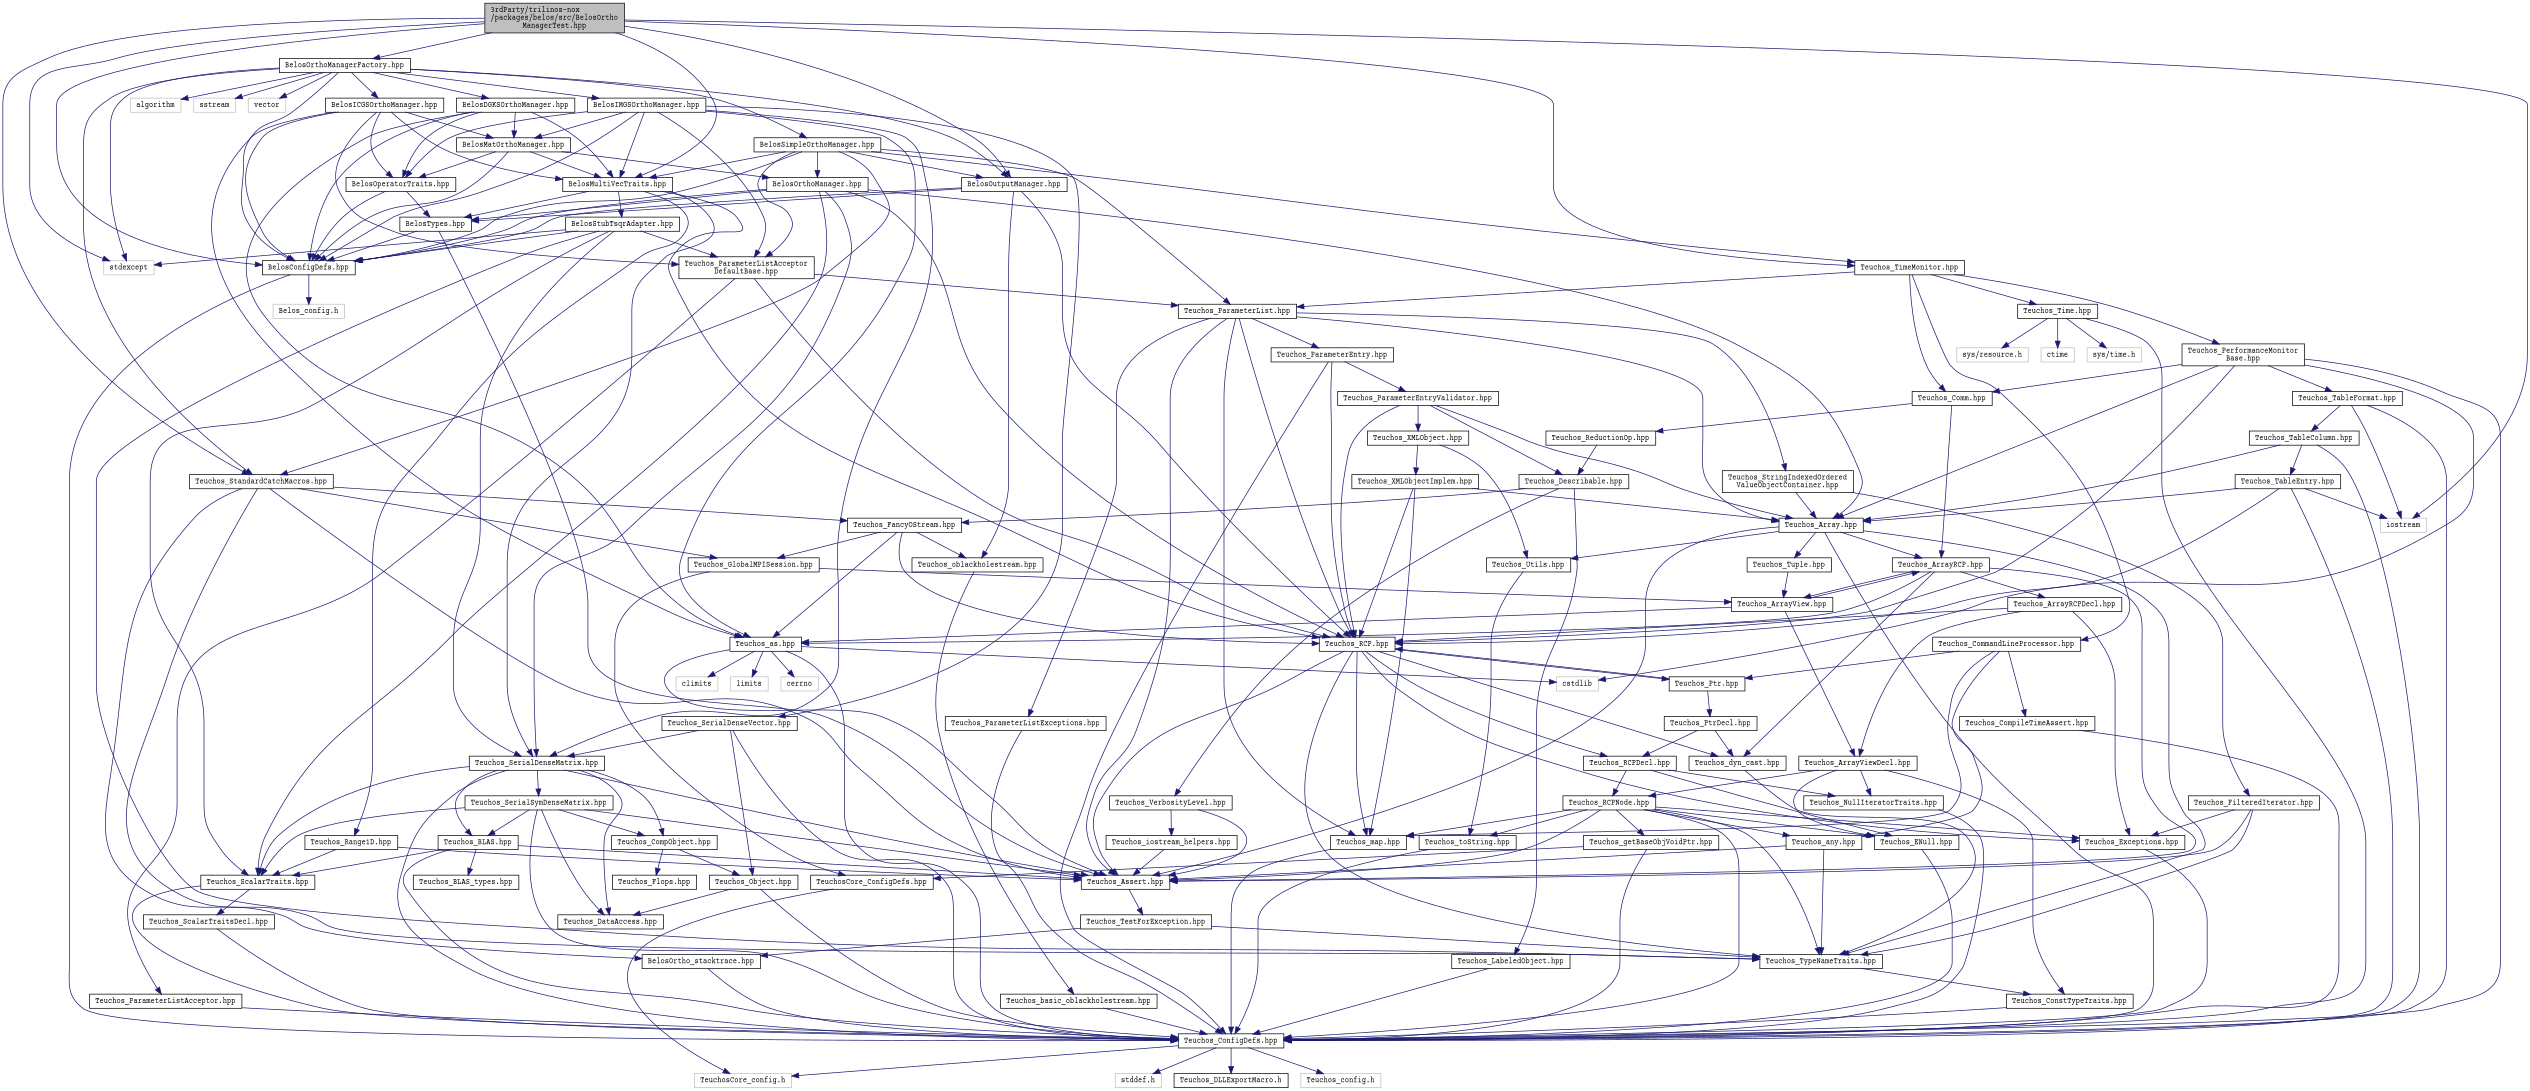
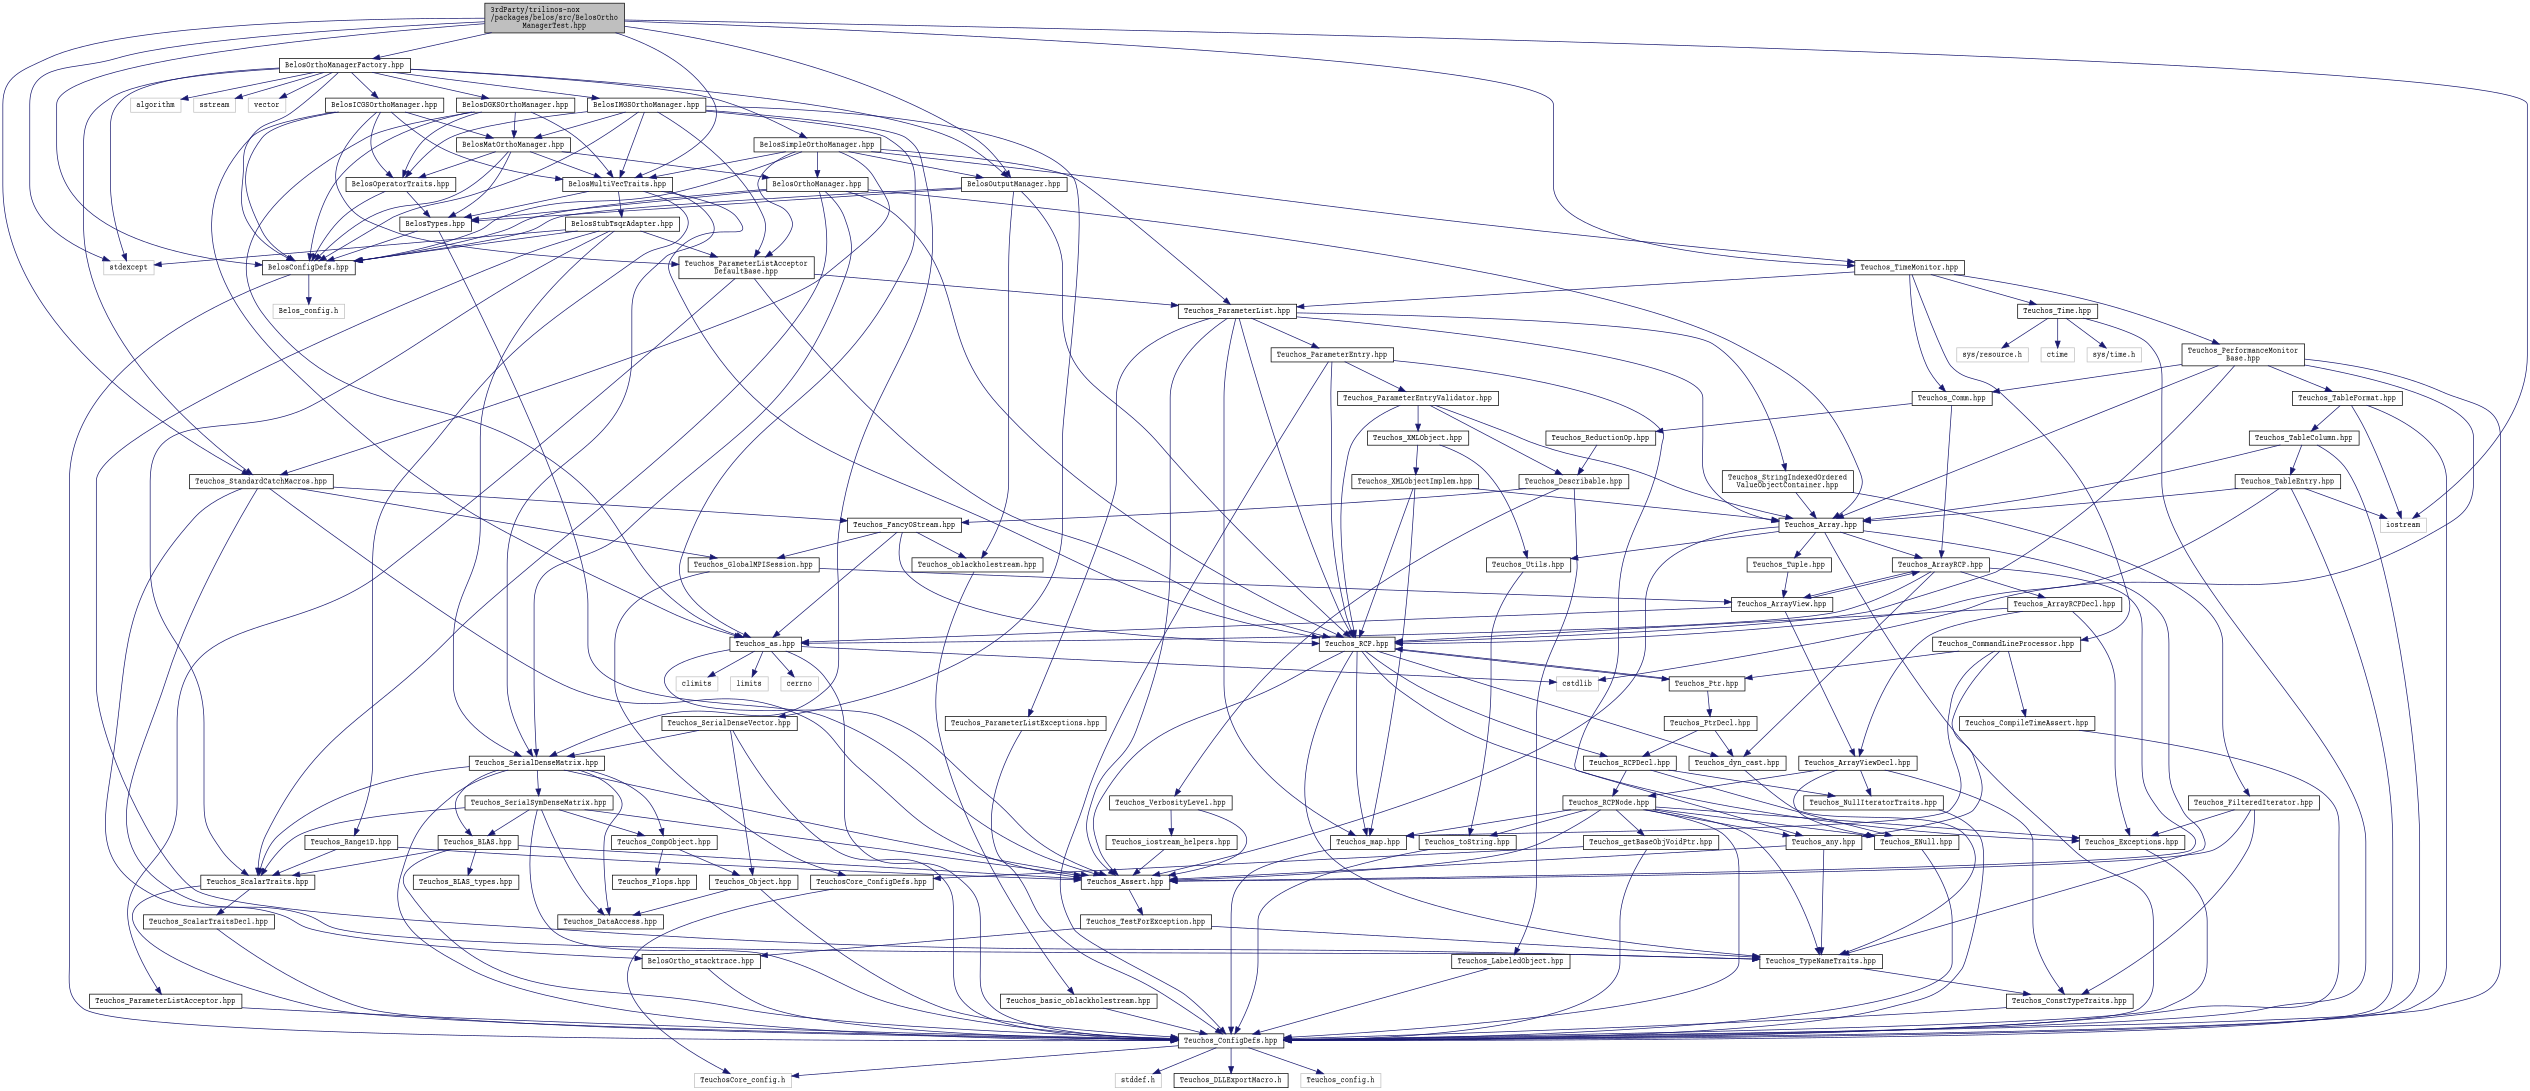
edge "BelosMatOrthoManager.hpp" -> "BelosTypes.hpp": added
edge "Teuchos_ParameterEntry.hpp" -> "Teuchos_any.hpp": added
edge "Teuchos_FilteredIterator.hpp" -> "Teuchos_TypeNameTraits.hpp": now "Teuchos_FilteredIterator.hpp" -> "Teuchos_ConstTypeTraits.hpp"
